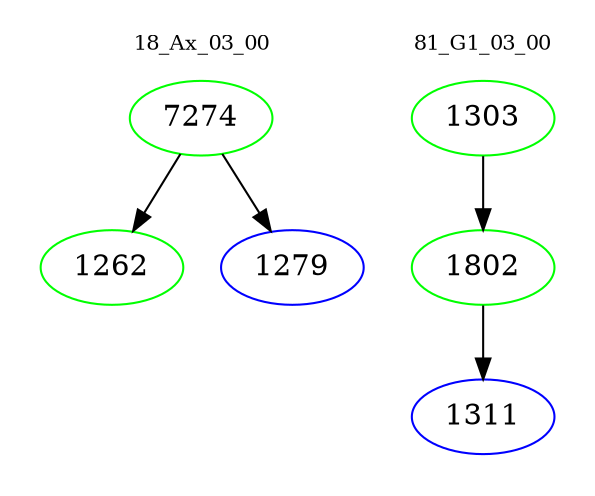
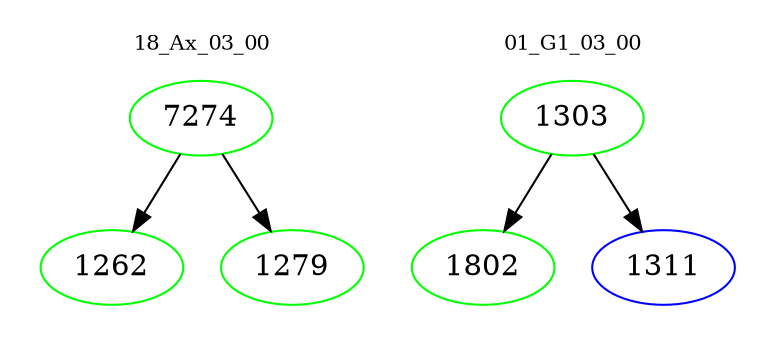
cluster "81_G1_03_00": label "81_G1_03_00" -> "01_G1_03_00"
node "1279": color blue -> green
edge "1802" -> "1311": now "1303" -> "1311"
